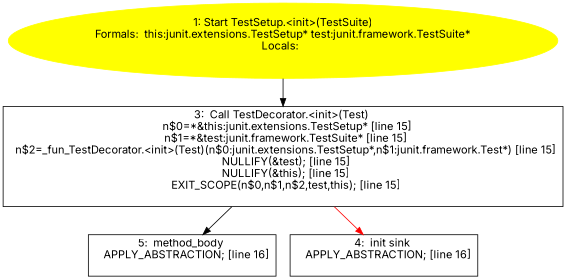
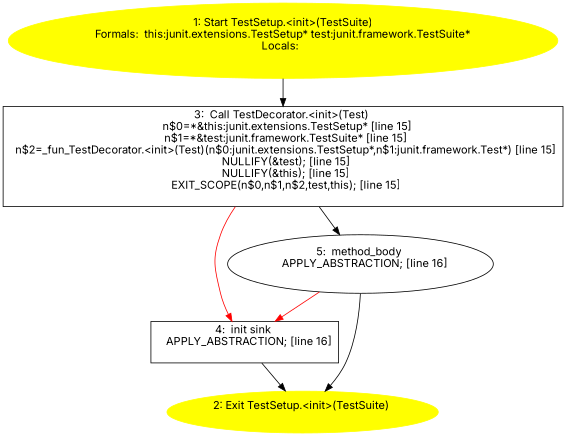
node "5:  method_body APPLY_ABSTRACTION; [line 16]": shape box -> ellipse
edge "5:  method_body APPLY_ABSTRACTION; [line 16]" -> "4:  init sink APPLY_ABSTRACTION; [line 16]": added
node "2: Exit TestSetup.<init>(TestSuite)": added
